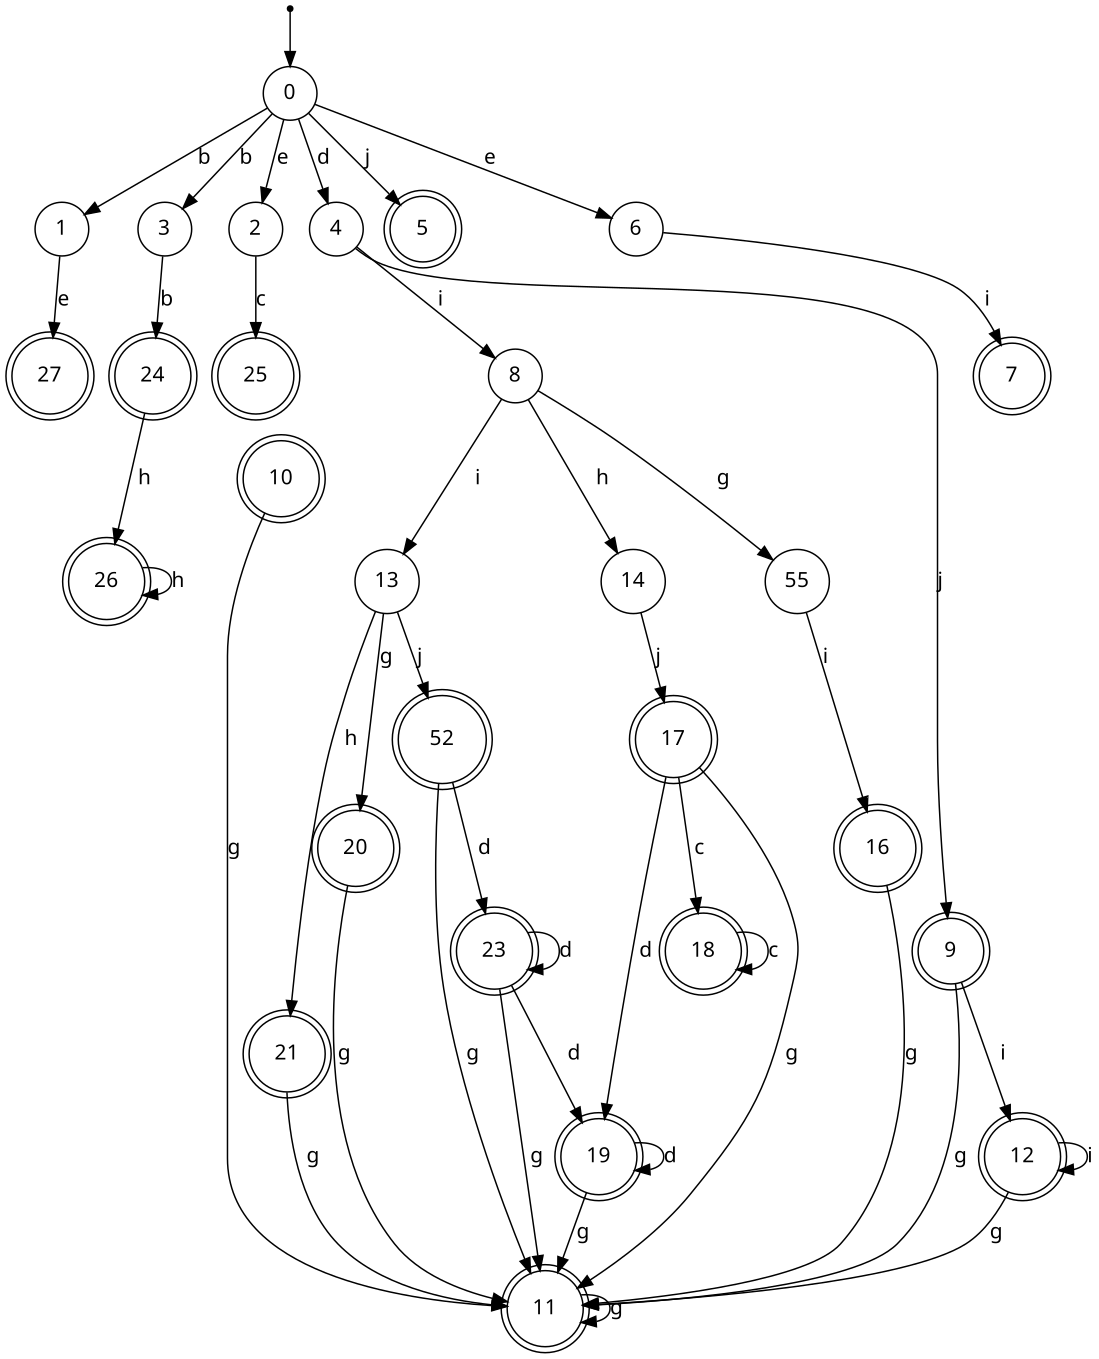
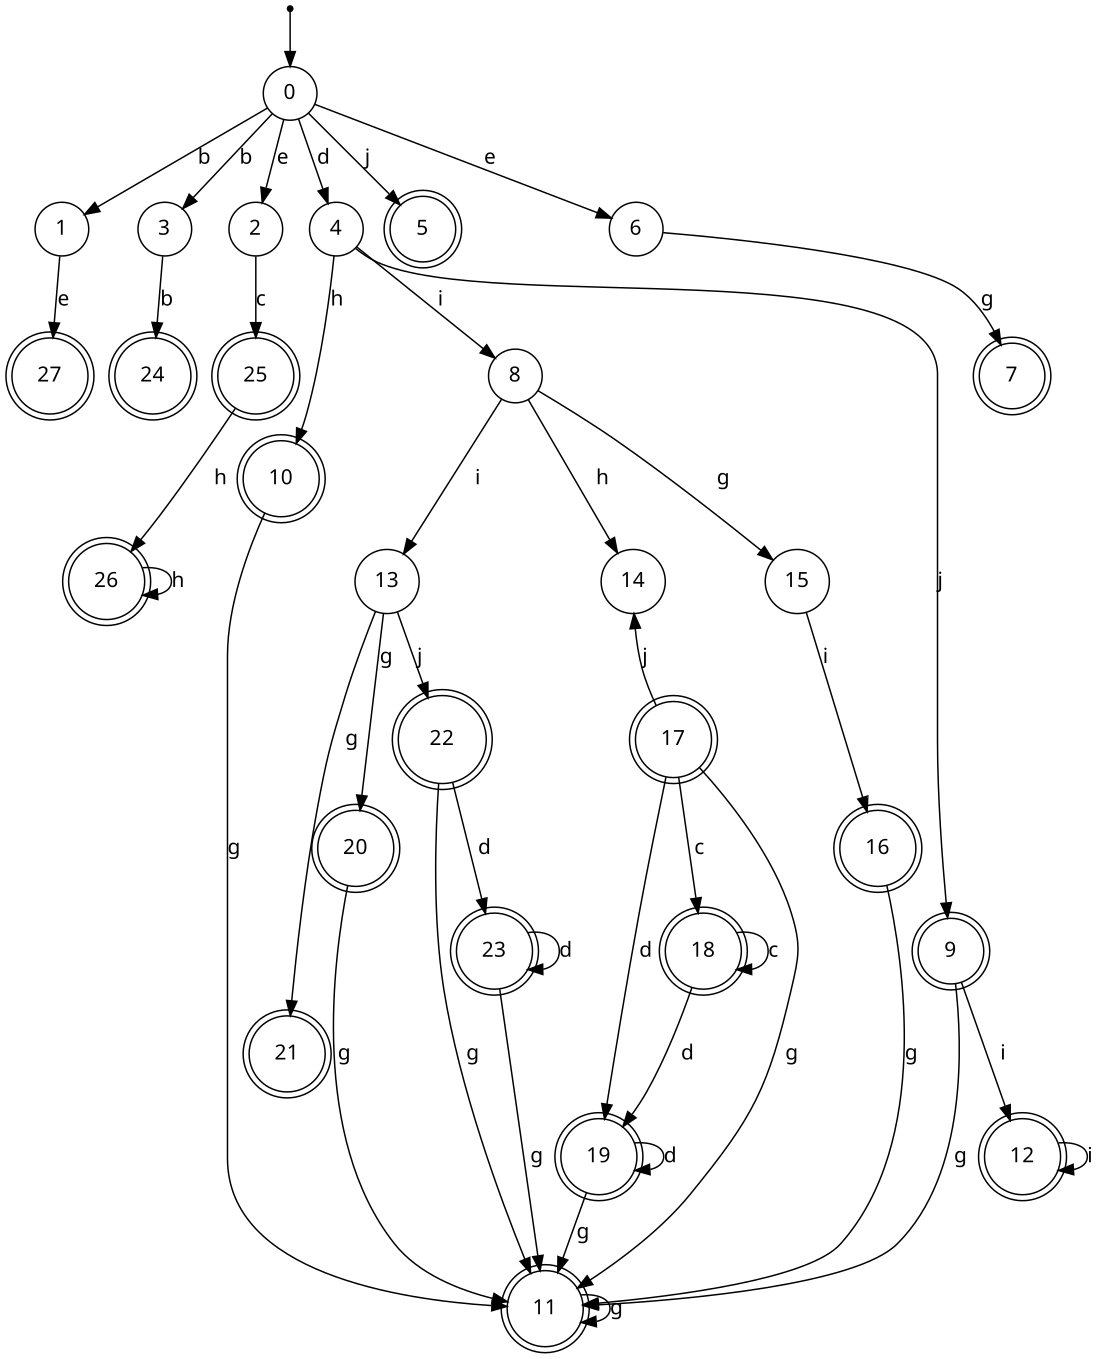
edge "6" -> "7": label "i" -> "g"
edge "4" -> "10": added, label "h"
edge "24" -> "26": now "25" -> "26"
node "55": label "55" -> "15"
edge "14" -> "17": reversed
edge "13" -> "21": label "h" -> "g"
node "52": label "52" -> "22"
edge "23" -> "19": now "18" -> "19"
edge "21" -> "11": removed, label "g"
edge "12" -> "11": removed, label "g"
